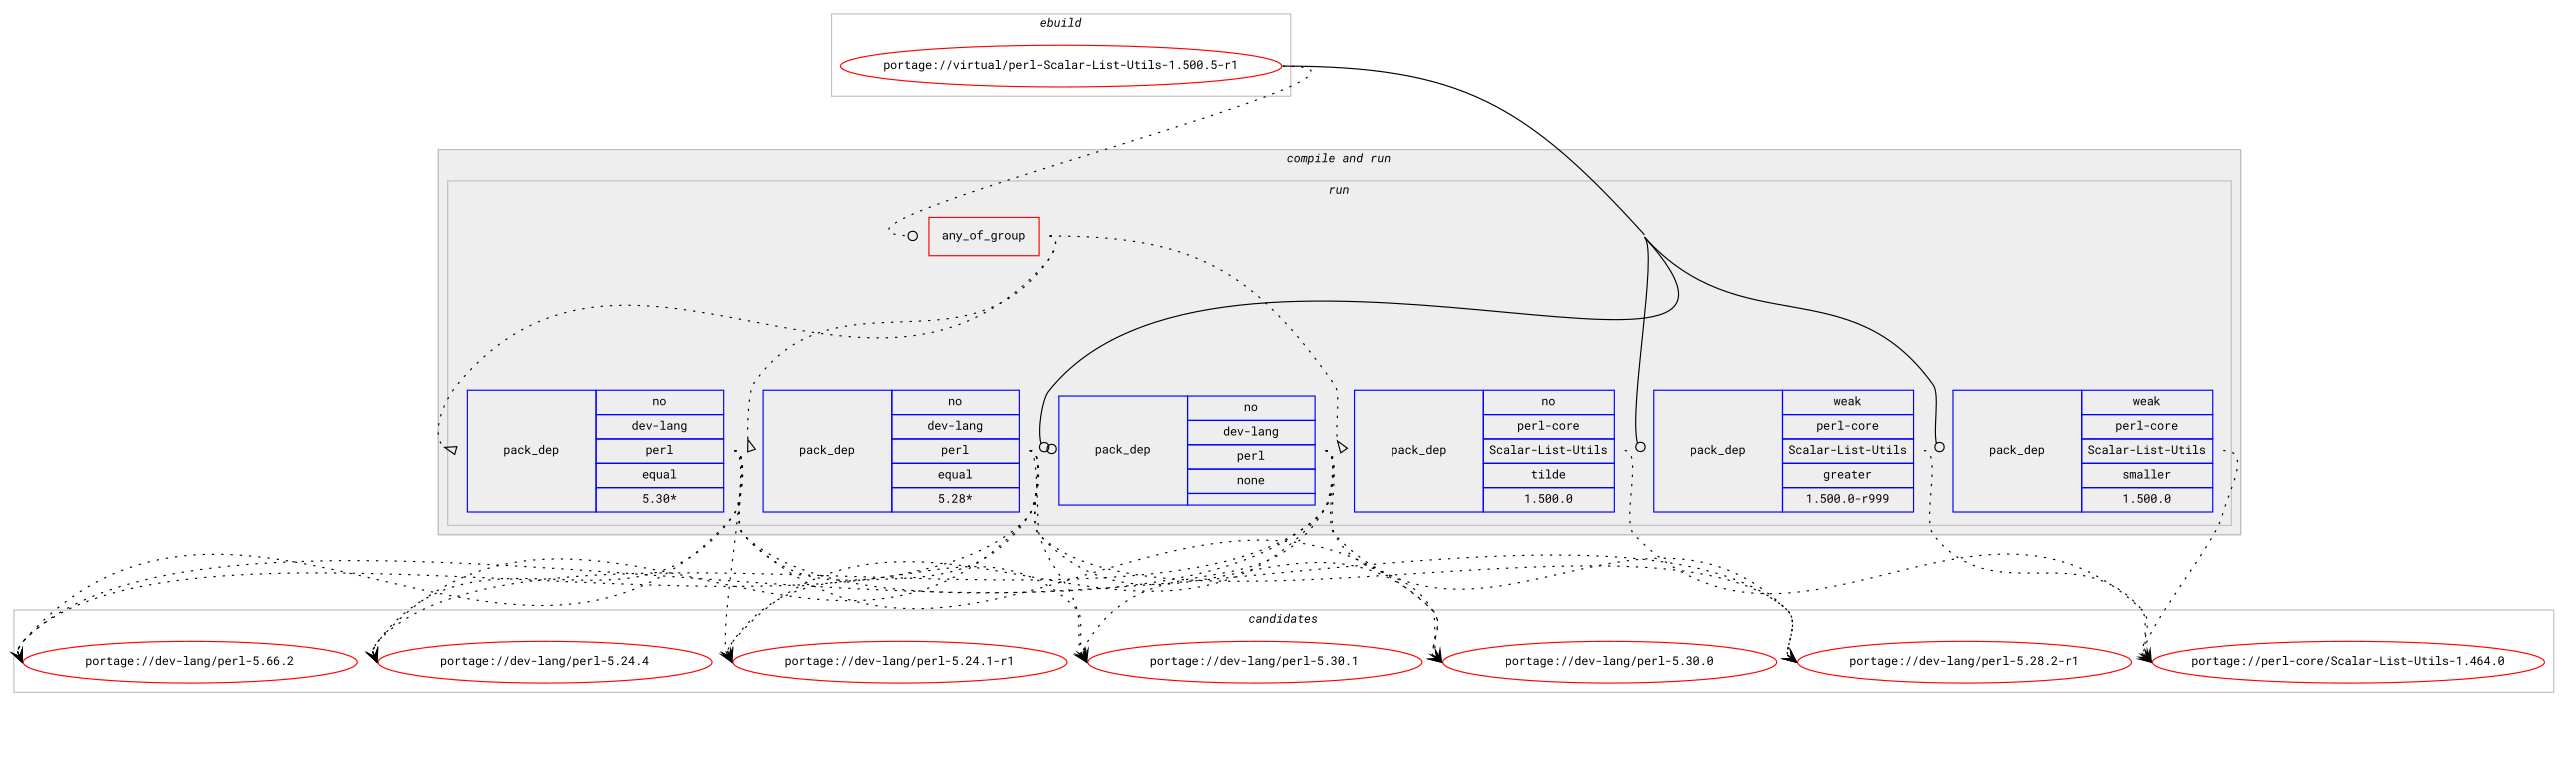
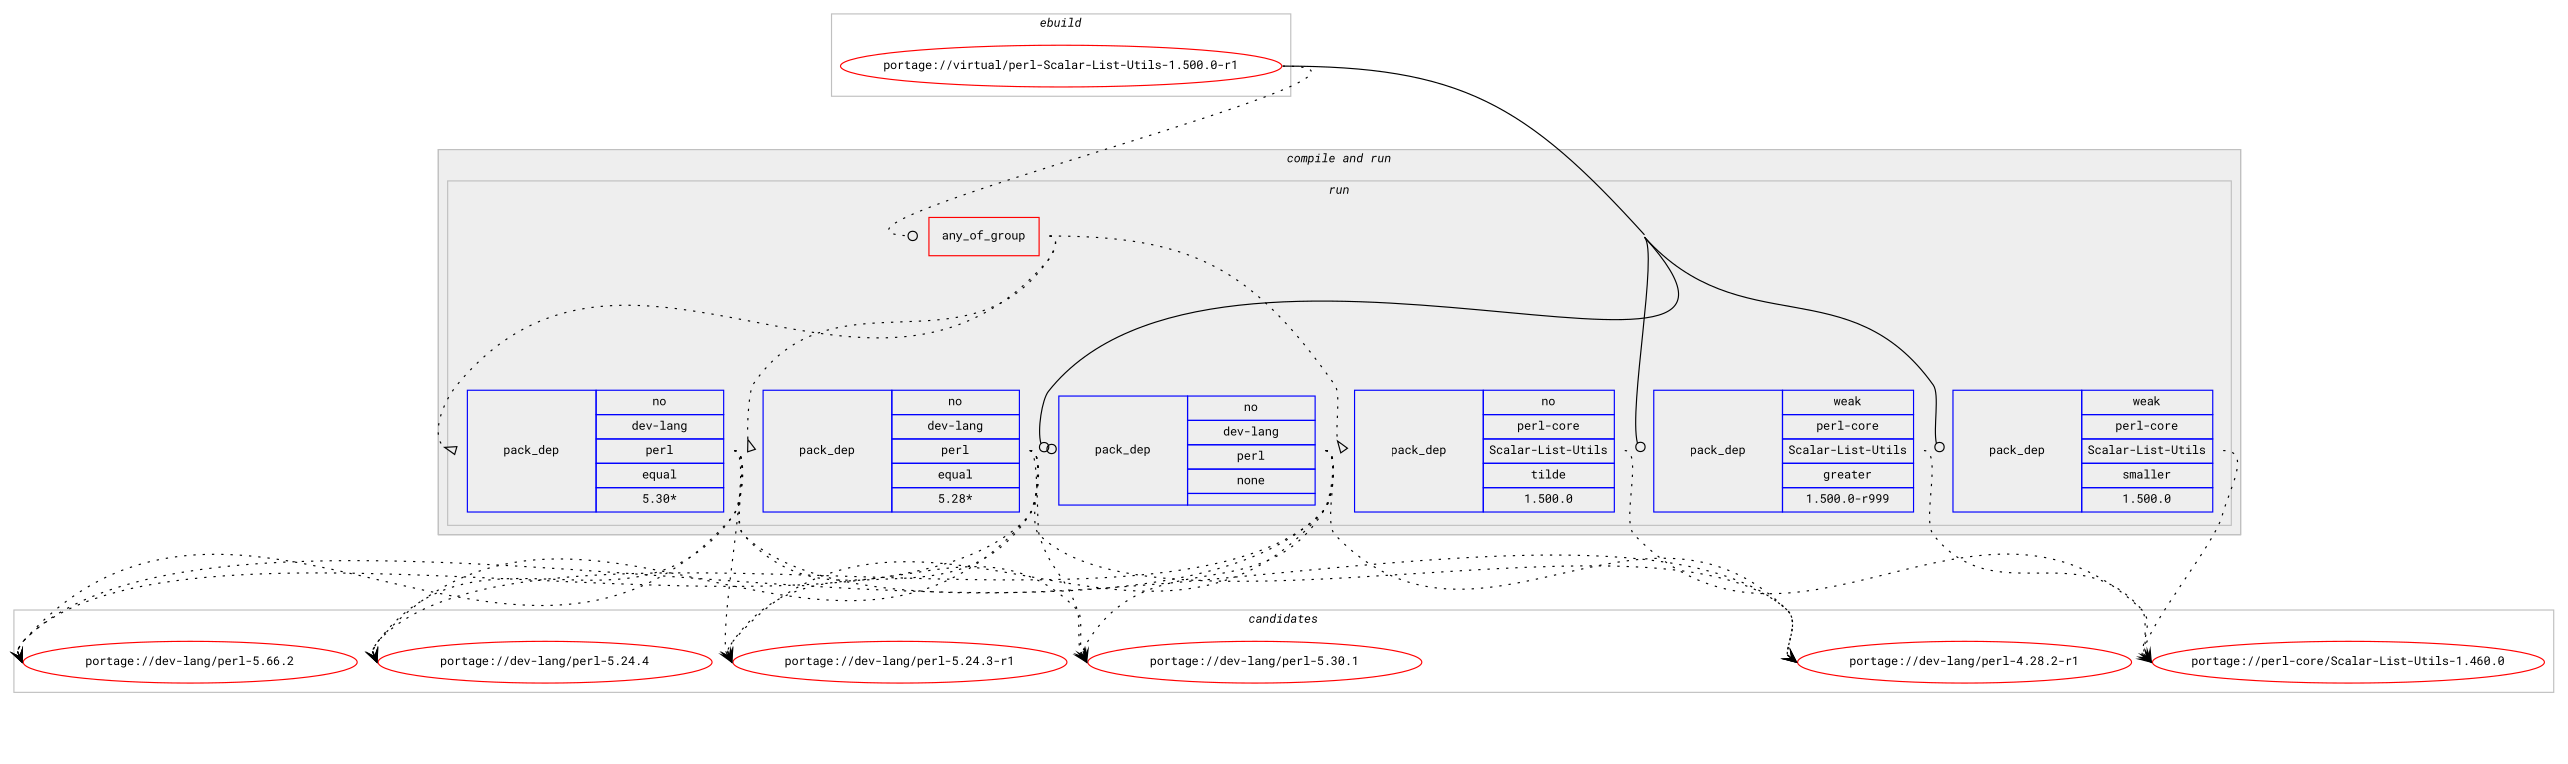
node "portage://virtual/perl-Scalar-List-Utils-1.500.5-r1": label "portage://virtual/perl-Scalar-List-Utils-1.500.5-r1" -> "portage://virtual/perl-Scalar-List-Utils-1.500.0-r1"
node "portage://dev-lang/perl-5.24.1-r1": label "portage://dev-lang/perl-5.24.1-r1" -> "portage://dev-lang/perl-5.24.3-r1"
node "portage://dev-lang/perl-5.30.0": removed
node "portage://dev-lang/perl-5.28.2-r1": label "portage://dev-lang/perl-5.28.2-r1" -> "portage://dev-lang/perl-4.28.2-r1"
node "portage://perl-core/Scalar-List-Utils-1.464.0": label "portage://perl-core/Scalar-List-Utils-1.464.0" -> "portage://perl-core/Scalar-List-Utils-1.460.0"
